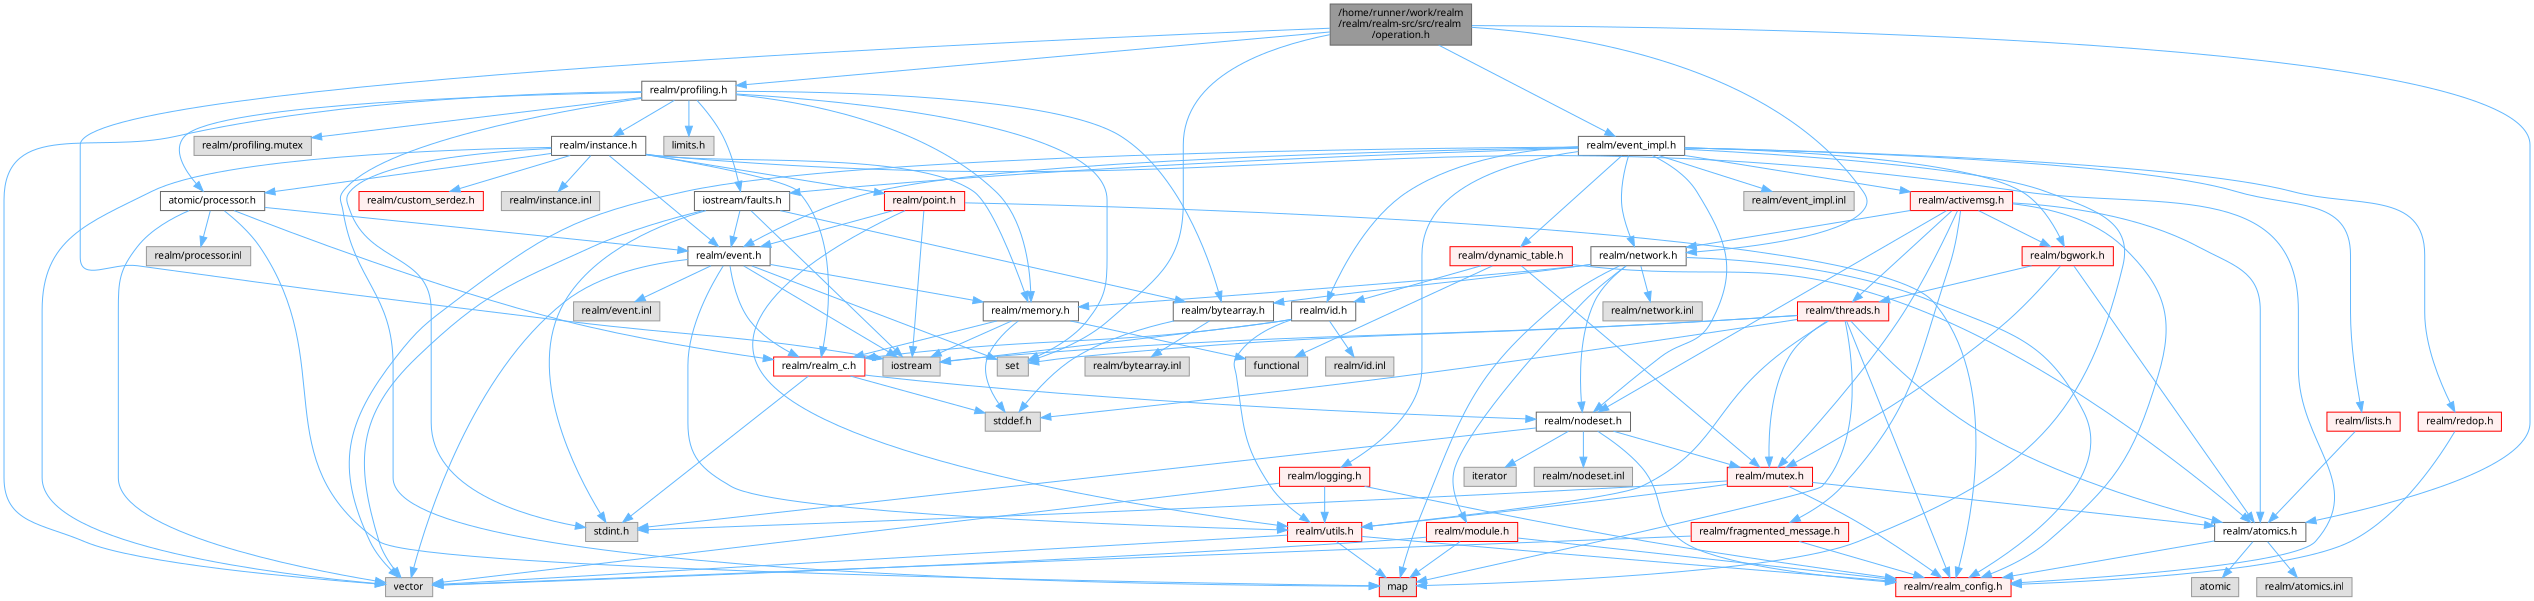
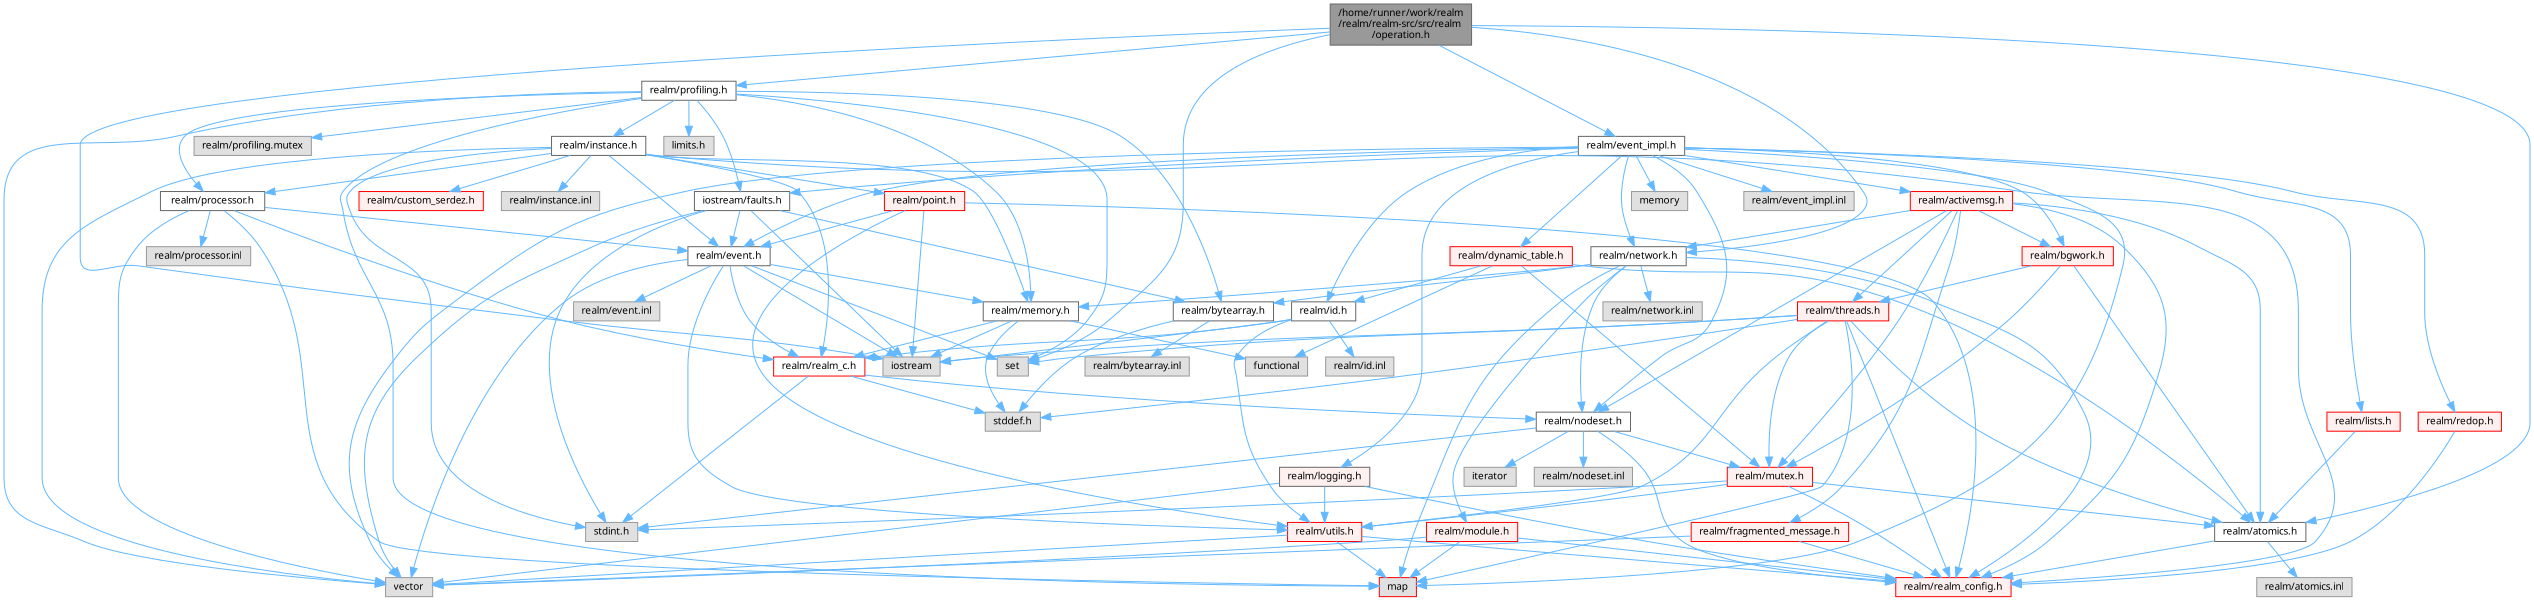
node "atomic/processor.h": label "atomic/processor.h" -> "realm/processor.h"
node "memory": added
node "realm/logging.h": color red -> grey40
node "atomic": removed
